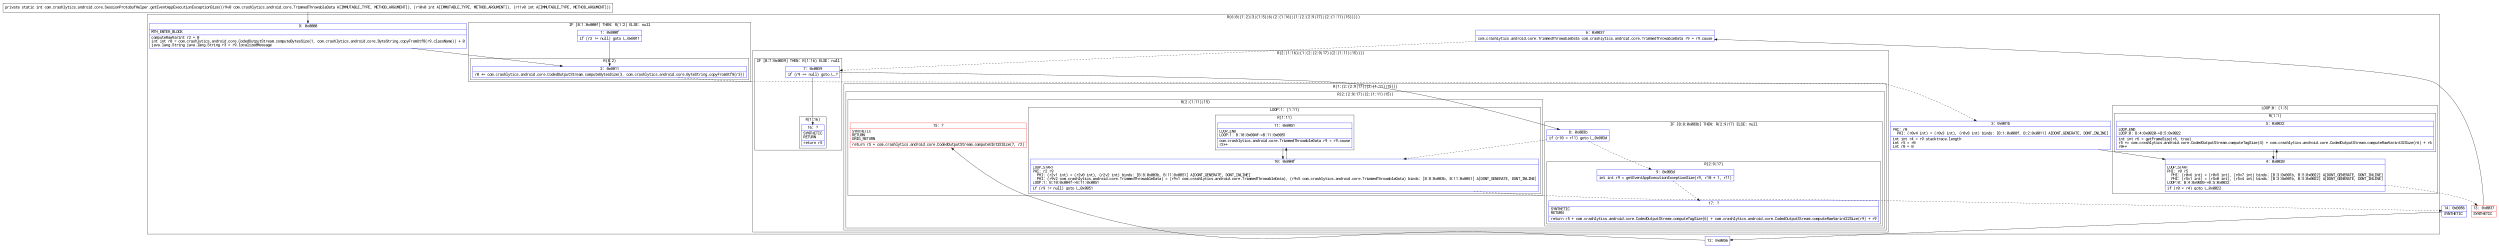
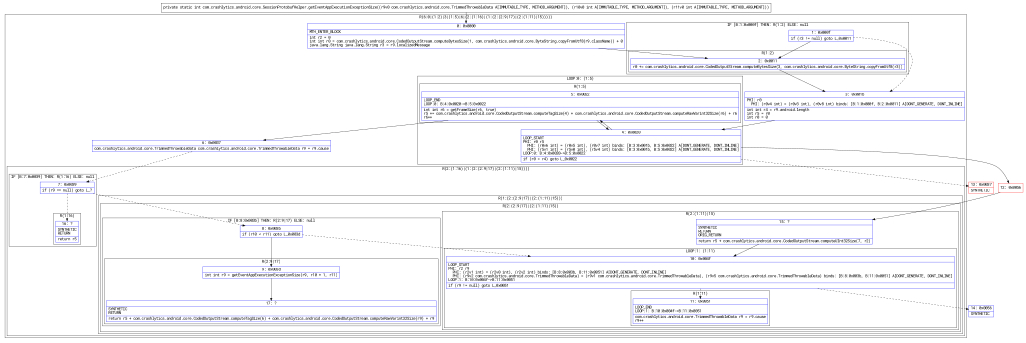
node "0: 0x0000": text "computeRawVarint r2 = 0" -> "int r2 = 0"
edge "1: 0x000f" -> "3: 0x001b": added
edge "13: 0x0037" -> "6: 0x0037": now "5: 0x0022" -> "6: 0x0037"
cluster "R(8:2)": label "R(8:2)" -> "R(1:2)"
edge "7: 0x0039" -> "8: 0x003b": style solid -> dashed
edge "2: 0x0011" -> "3: 0x001b": style dashed -> solid
edge "7: 0x0039" -> "16: ?": style solid -> dashed
cluster "R(1:1)": label "R(1:1)" -> "R(1:5)"
node "15: ?": color red -> blue
node "3: 0x001b": text "int int r4 = r9.stacktrace.length" -> "int int r4 = r9.android.length"
node "11: 0x0051": text "r2++" -> "r9++"
node "5: 0x0022": text "r0++" -> "r6++"
edge "11: 0x0051" -> "10: 0x004f": now "15: ?" -> "10: 0x004f"
edge "10: 0x004f" -> "11: 0x0051": style solid -> dashed
edge "8: 0x003b" -> "9: 0x003d": style dashed -> solid
edge "9: 0x003d" -> "17: ?": style dashed -> solid
edge "14: 0x0056" -> "12: 0x0056": now "4: 0x0020" -> "12: 0x0056"
node "12: 0x0056": color blue -> red
